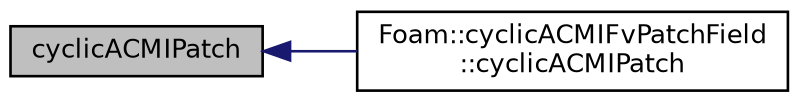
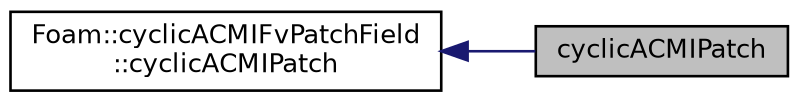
edge "Foam::cyclicACMIFvPatchField ::cyclicACMIPatch" -> "cyclicACMIPatch": reversed
